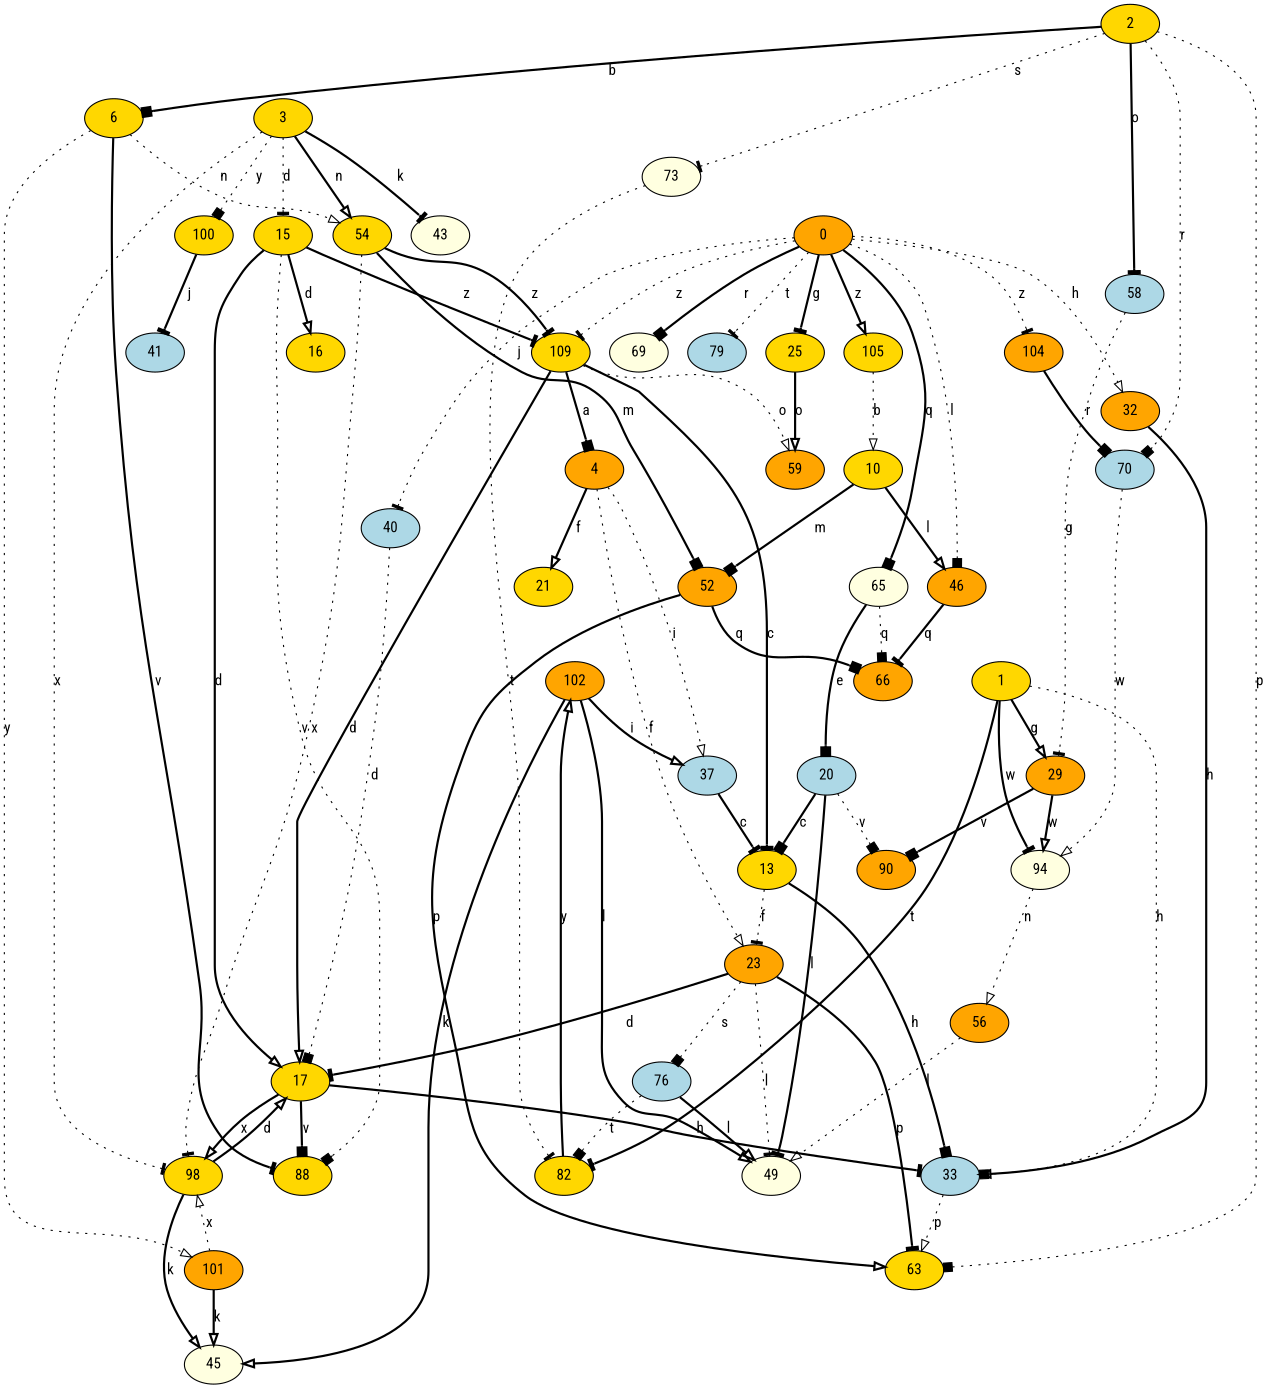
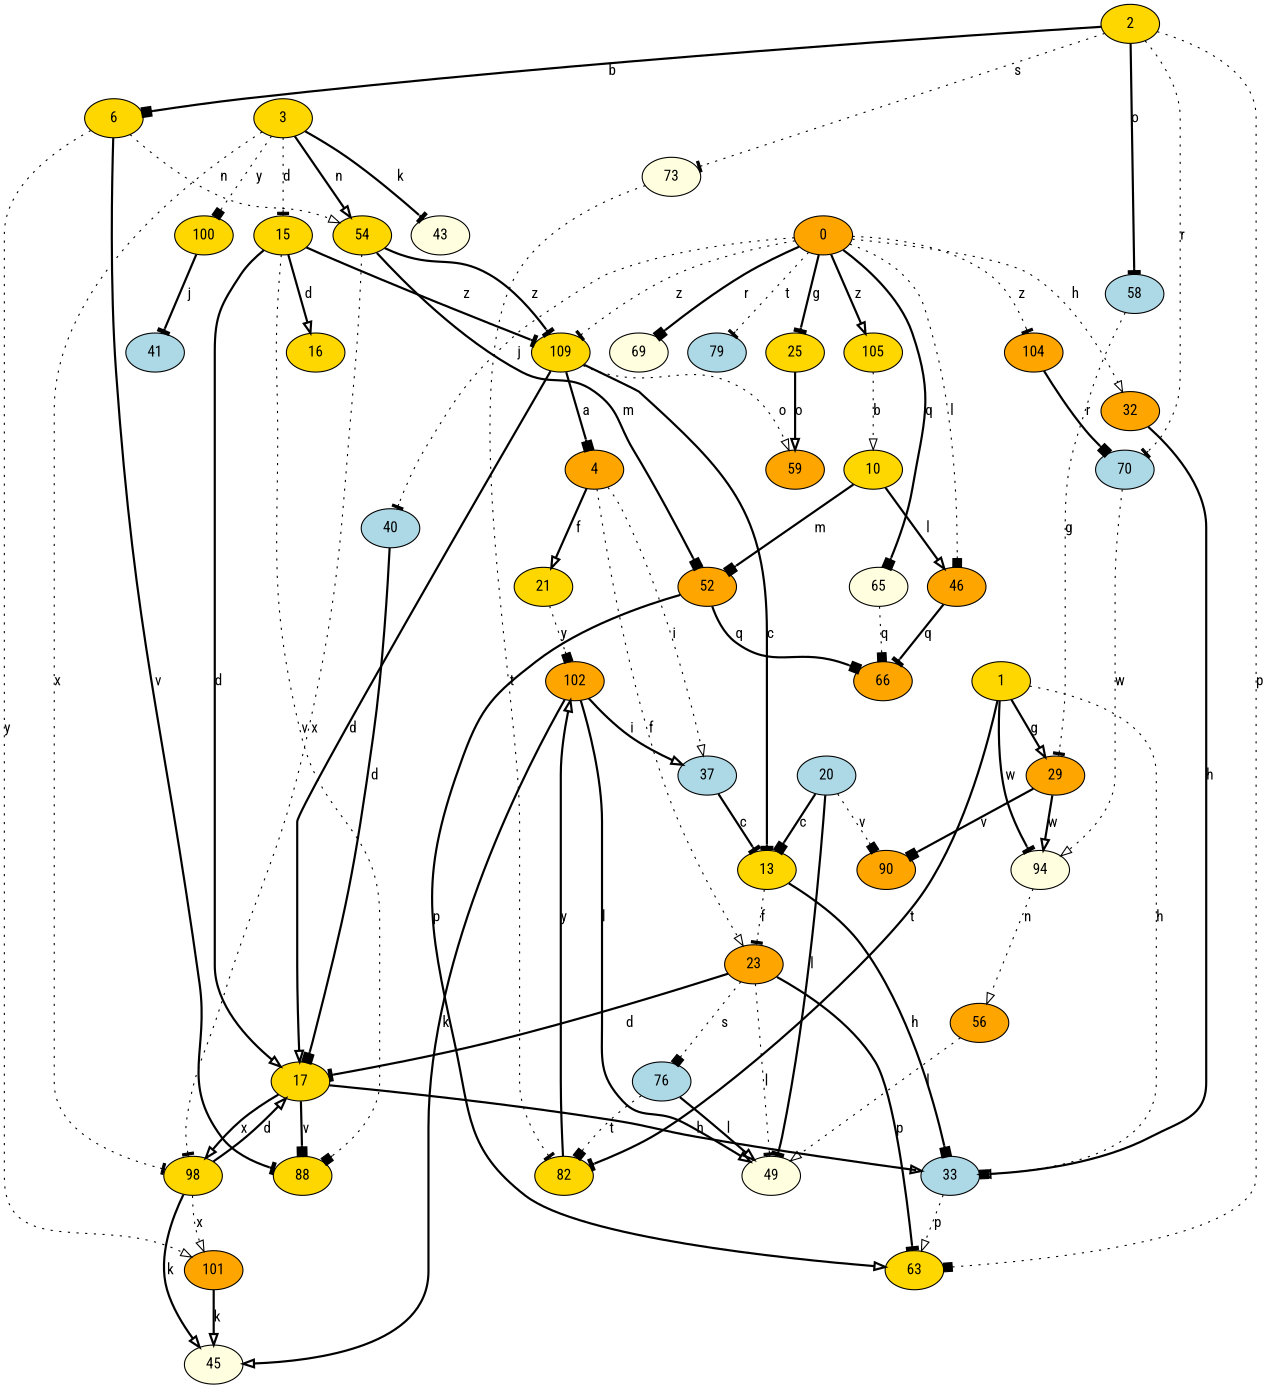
edge "2" -> "70": arrowhead box -> tee
edge "21" -> "102": added, label "y"
edge "65" -> "20": removed, label "e"
edge "40" -> "17": style dotted -> bold
edge "17" -> "33": arrowhead tee -> onormal
edge "101" -> "98": reversed
